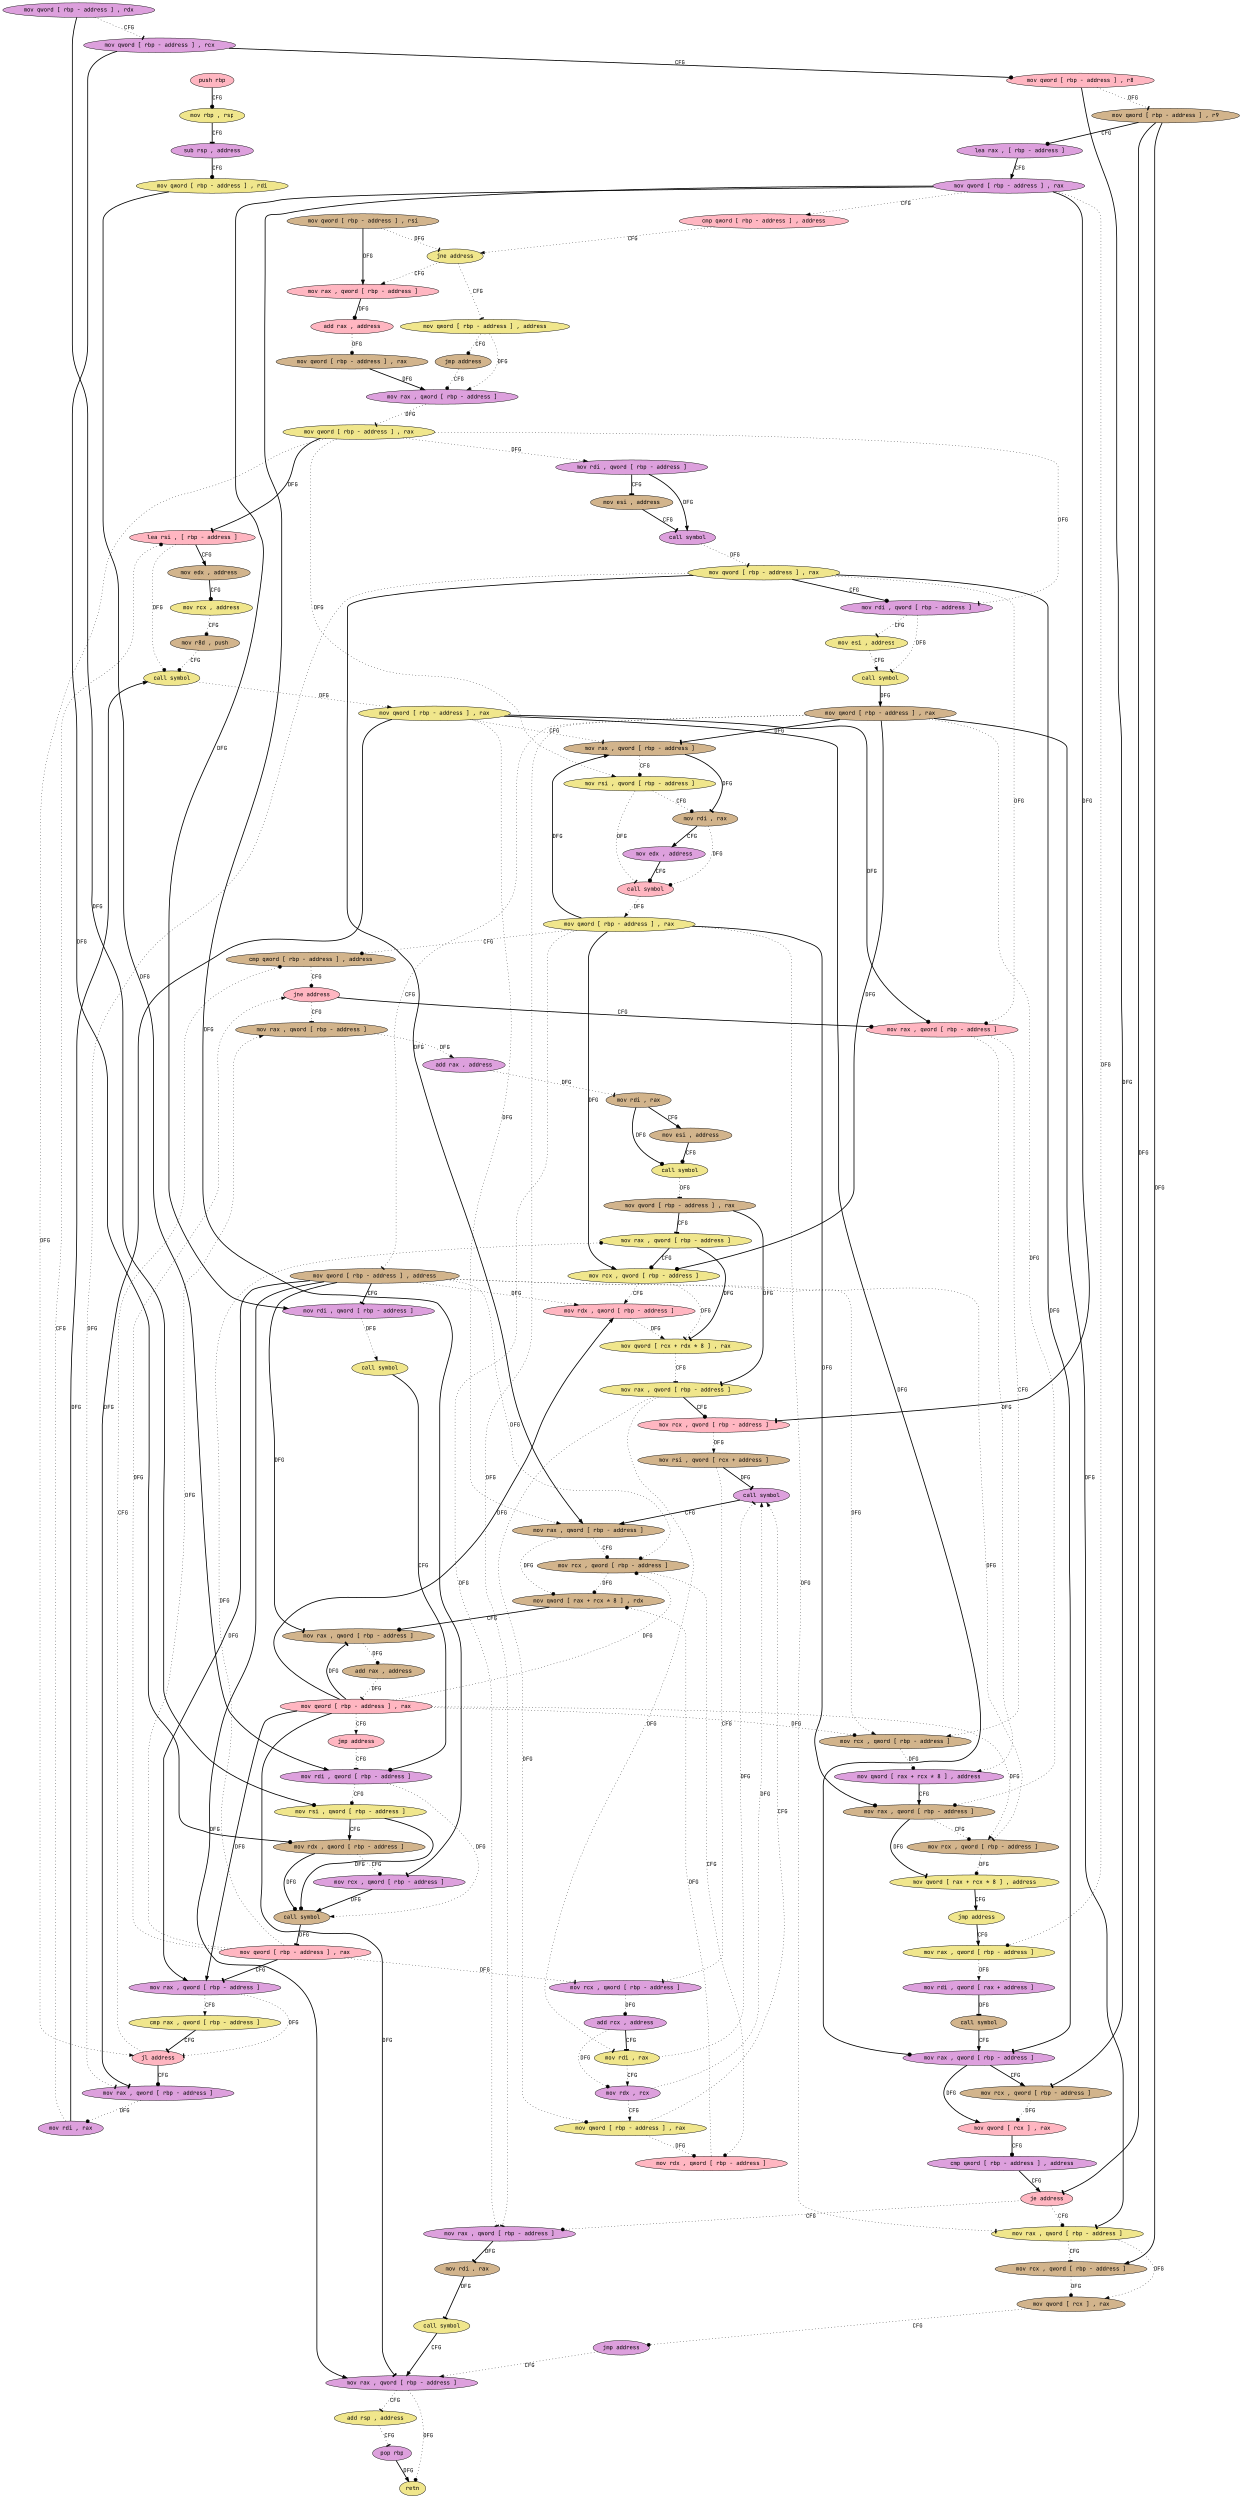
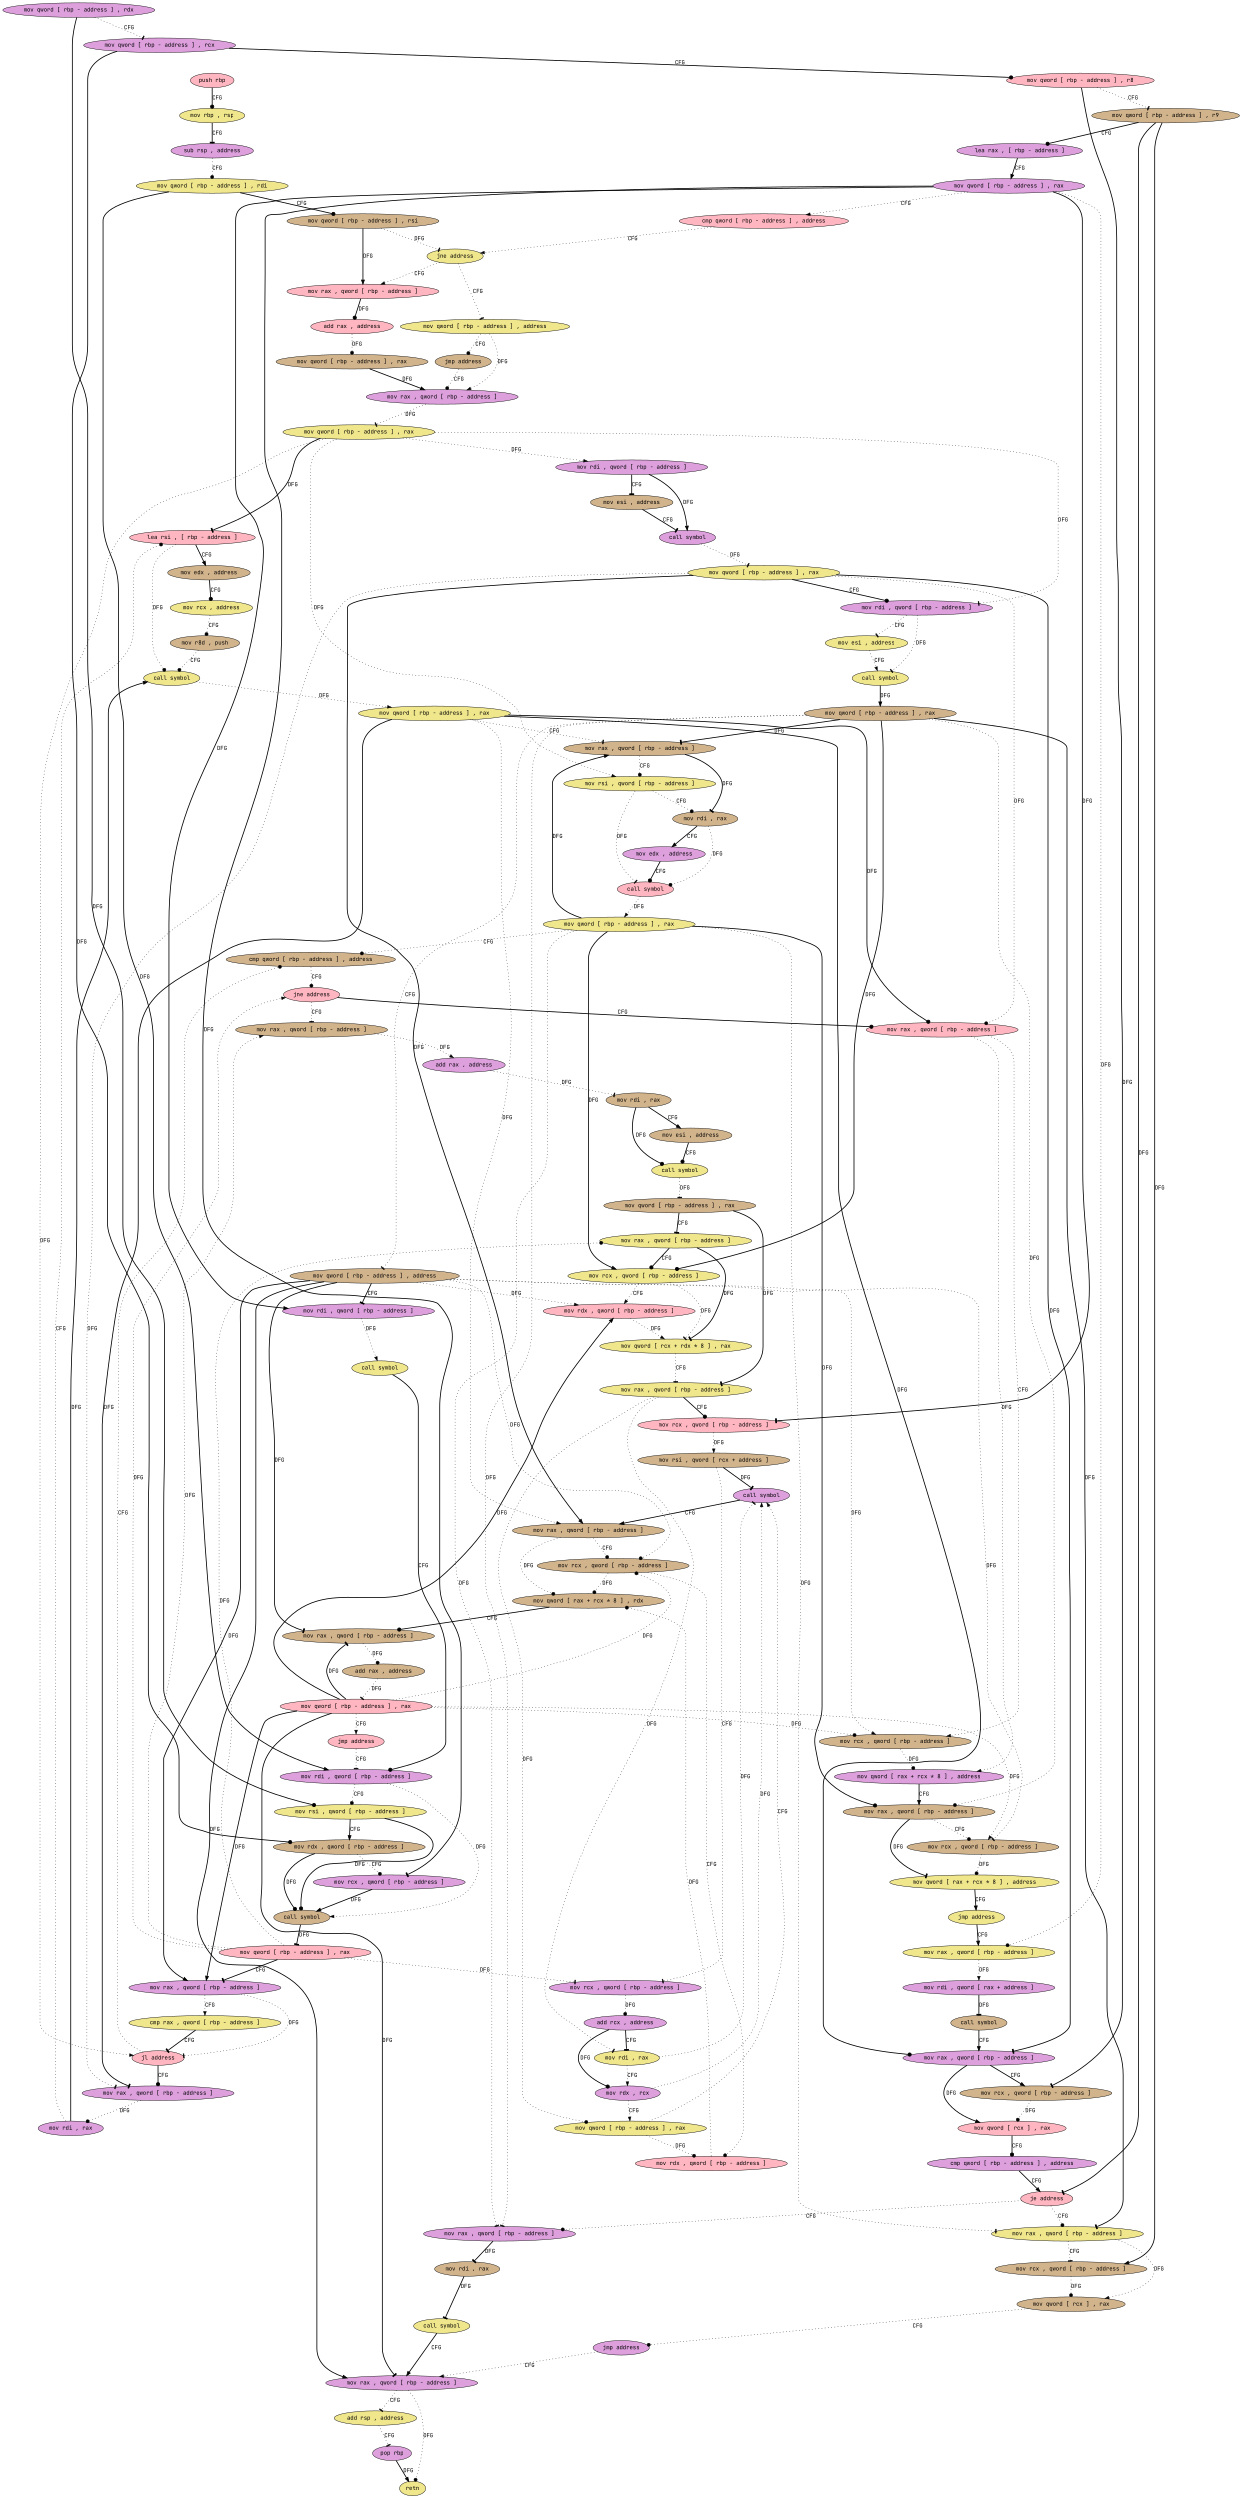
edge "mov qword [ rbp - address ] , r8" -> "mov qword [ rbp - address ] , r9": label "DFG" -> "CFG"
edge "sub rsp , address" -> "mov qword [ rbp - address ] , rdi": style bold -> dotted
edge "mov qword [ rbp - address ] , rdi" -> "mov qword [ rbp - address ] , rsi": added, label "CFG"
edge "add rcx , address" -> "mov rdx , rcx": style dotted -> bold
